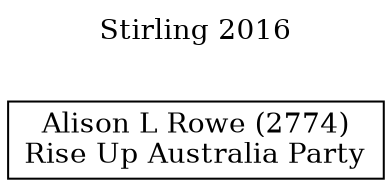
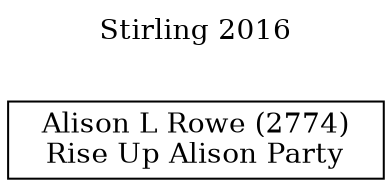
node "Alison L Rowe (2774) Rise Up Australia Party": label "Alison L Rowe (2774) Rise Up Australia Party" -> "Alison L Rowe (2774) Rise Up Alison Party"
